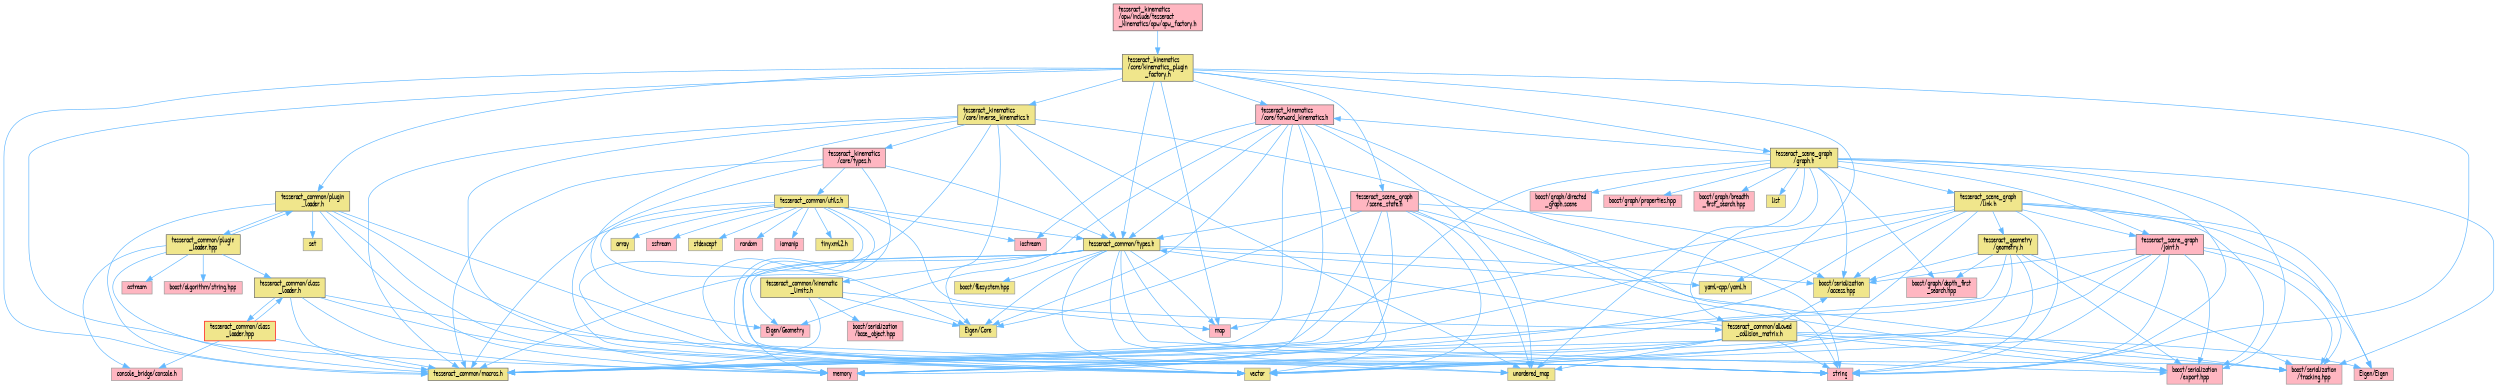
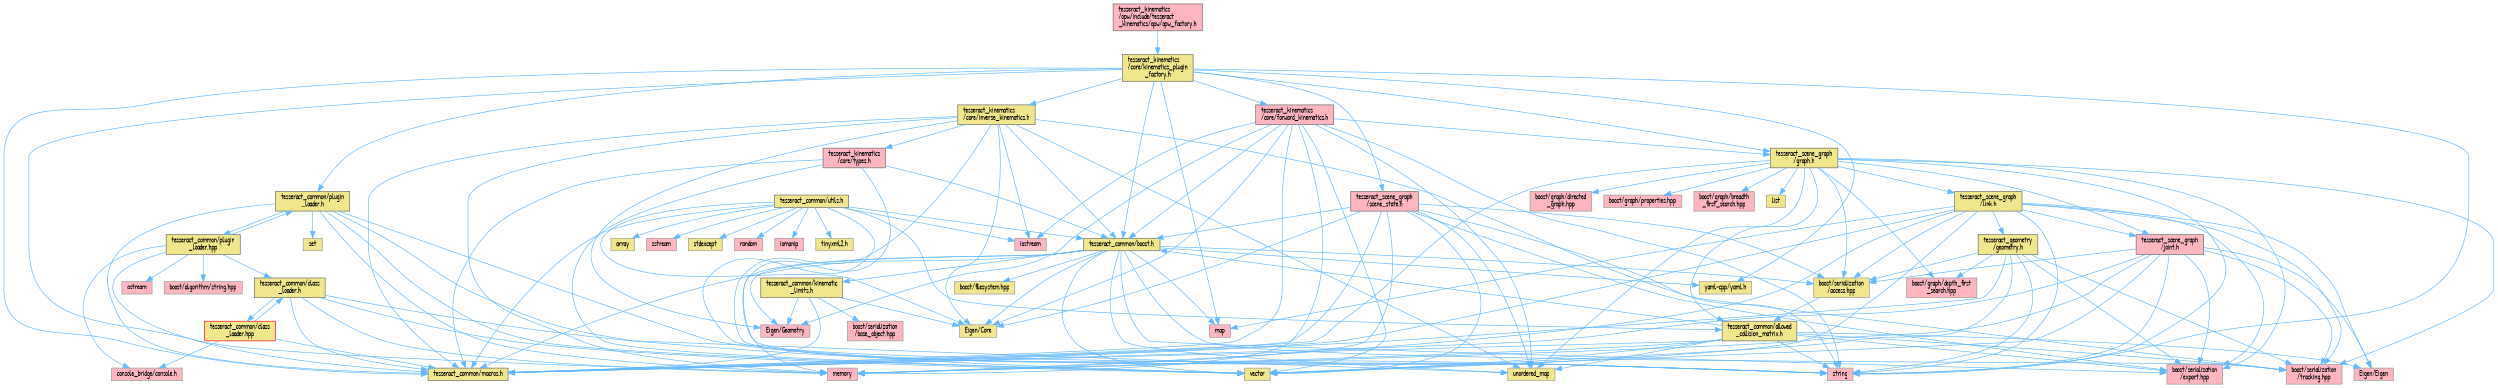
edge "tesseract_scene_graph /graph.h" -> "tesseract_kinematics /core/forward_kinematics.h": reversed
edge "tesseract_kinematics /core/inverse_kinematics.h" -> "iostream": added
edge "tesseract_kinematics /core/types.h" -> "tesseract_common/utils.h": removed
node "boost/graph/directed _graph.scene": label "boost/graph/directed _graph.scene" -> "boost/graph/directed _graph.hpp"
node "tesseract_common/types.h": label "tesseract_common/types.h" -> "tesseract_common/boost.h"
edge "tesseract_common/allowed _collision_matrix.h" -> "boost/serialization /access.hpp": reversed
edge "tesseract_common/kinematic _limits.h" -> "map": now "tesseract_common/kinematic _limits.h" -> "Eigen/Geometry"
edge "tesseract_common/utils.h" -> "vector": removed
